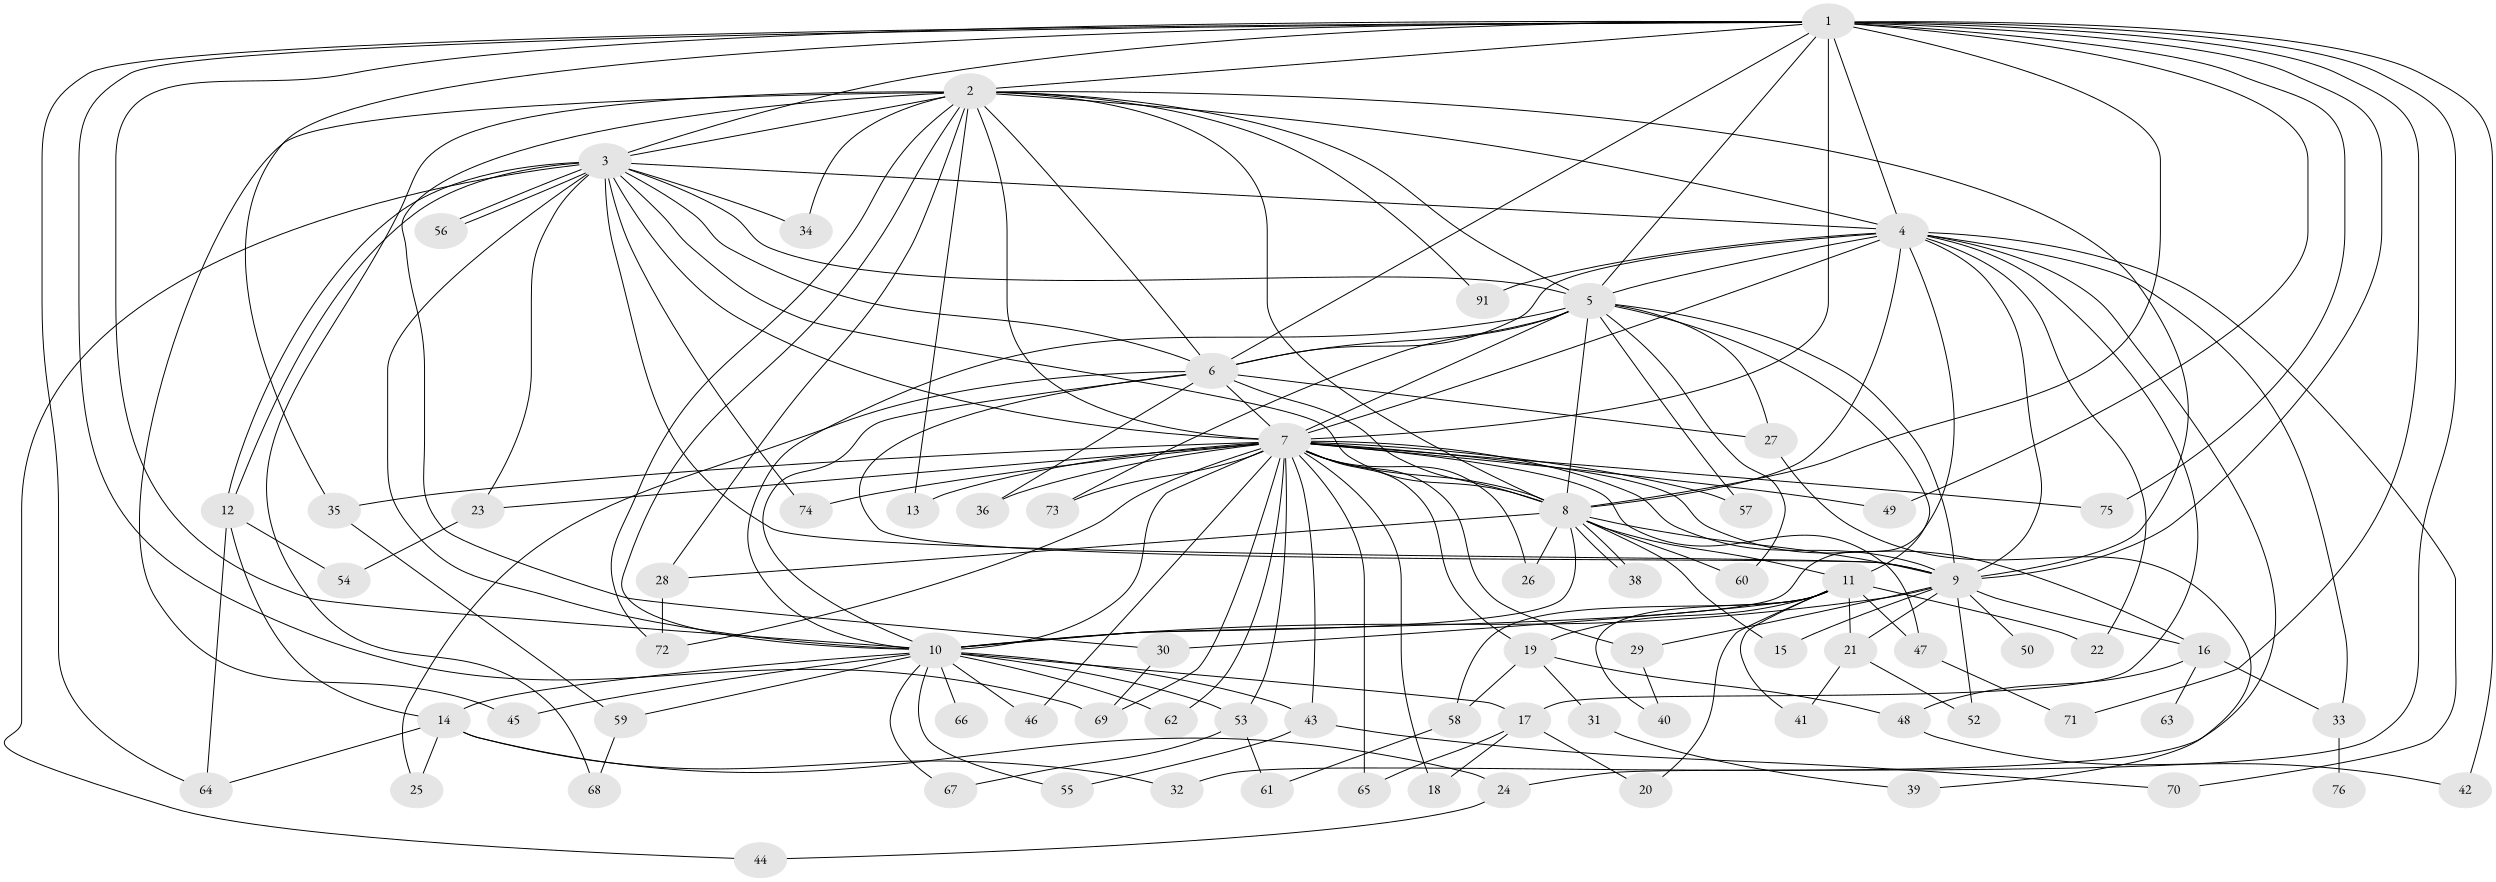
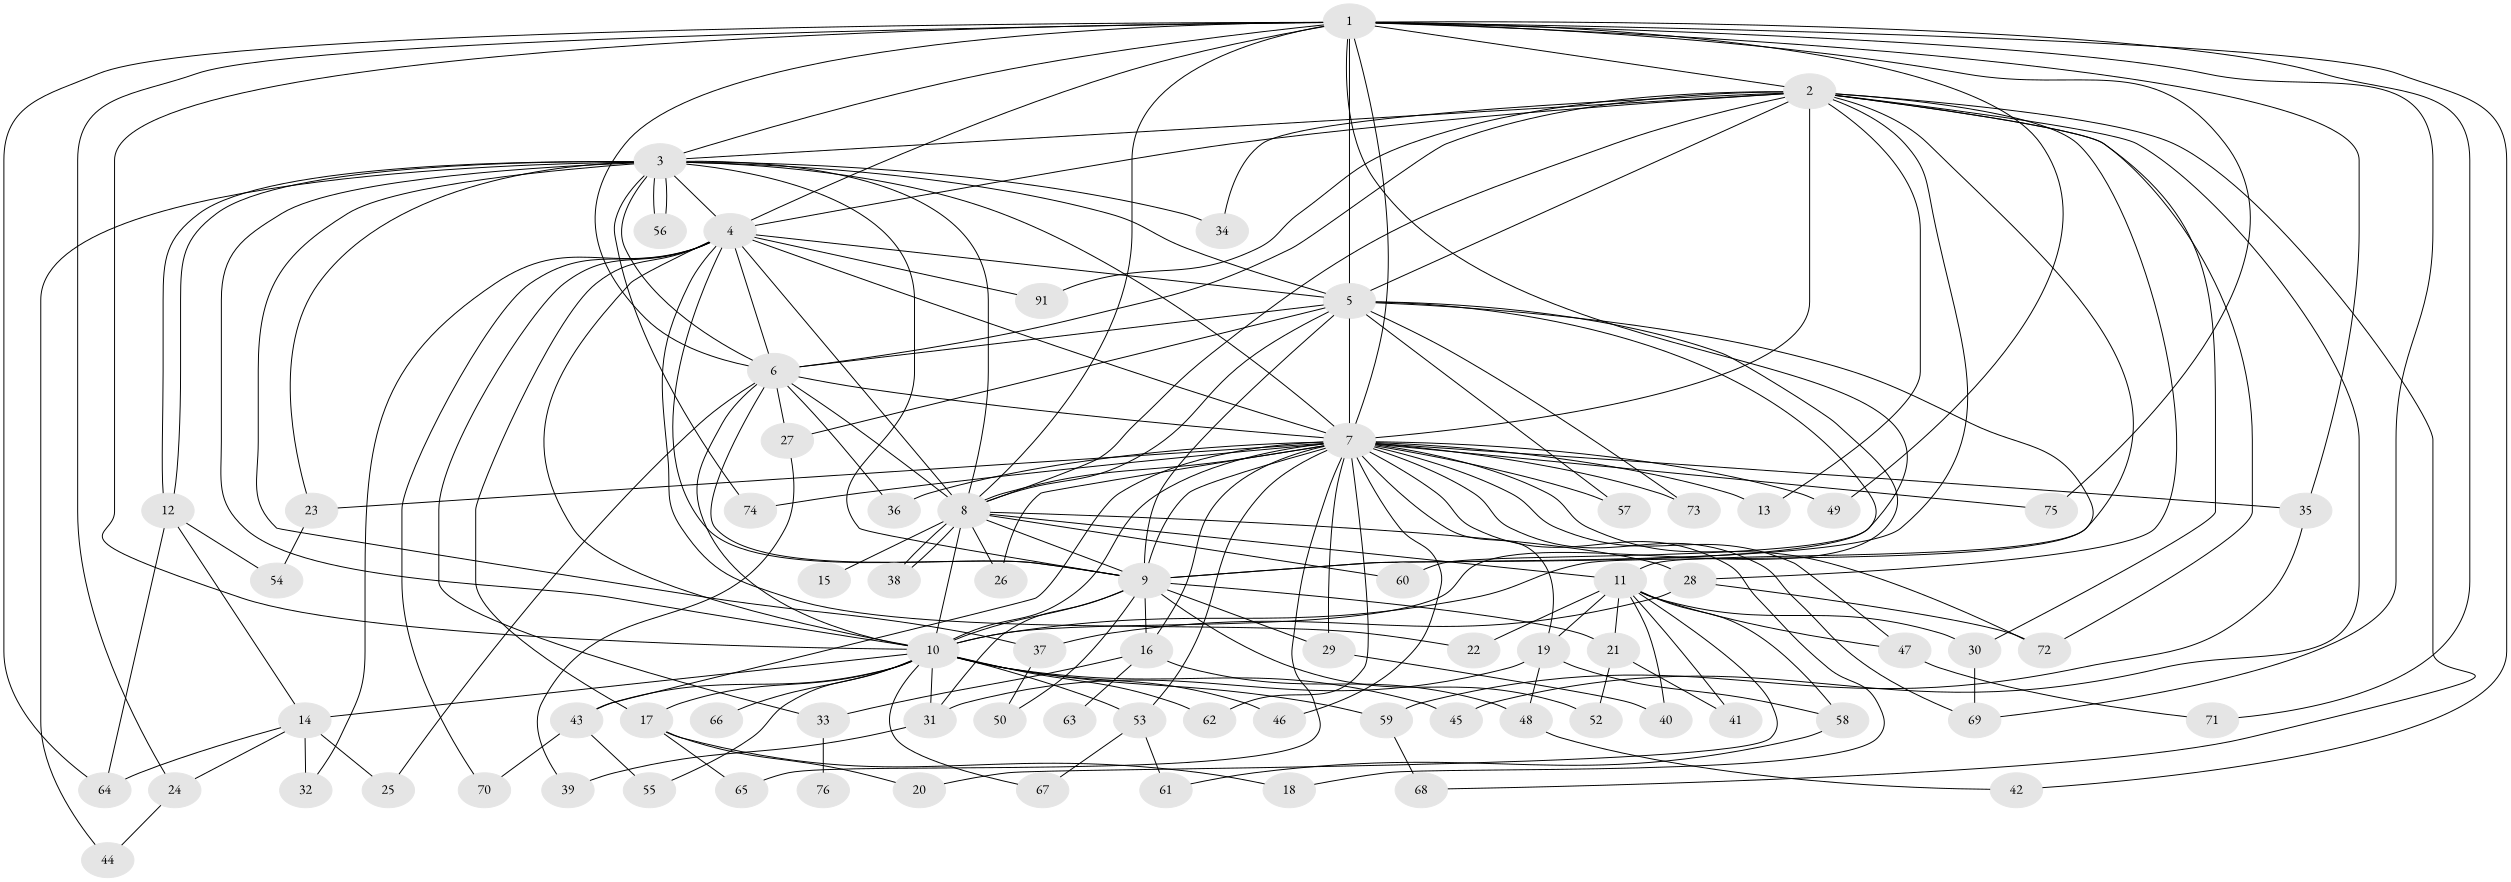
edge "9" -- "15": now "9" -- "31"
node "37": added
edge "10" -- "31": added
